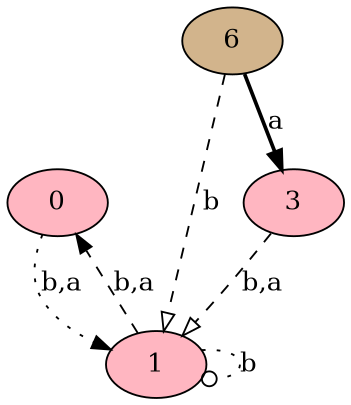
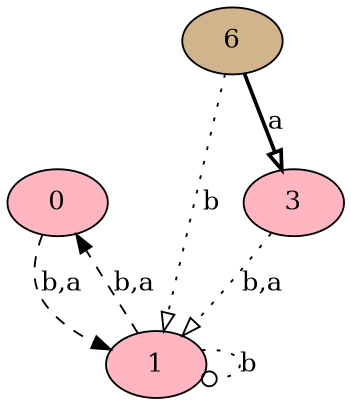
edge "6" -> "3": arrowhead normal -> onormal
edge "6" -> "1": style dashed -> dotted
edge "3" -> "1": style dashed -> dotted
edge "0" -> "1": style dotted -> dashed
